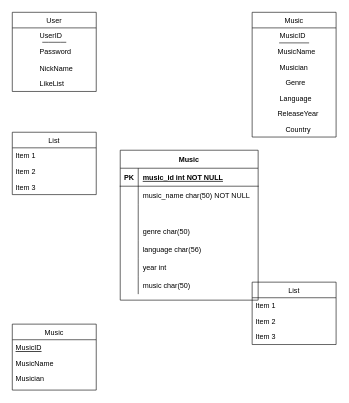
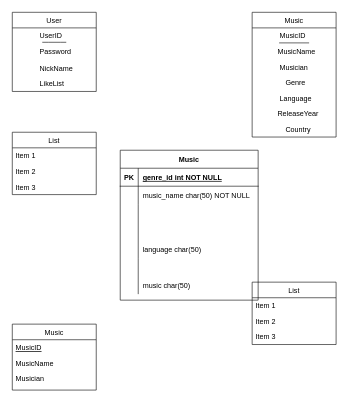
node "music_id int NOT NULL": label "music_id int NOT NULL" -> "genre_id int NOT NULL"
node "genre char(50)": removed
node "language char(56)": label "language char(56)" -> "language char(50)"
node "year int": removed
